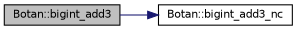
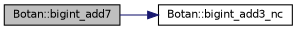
node "Botan::bigint_add3": label "Botan::bigint_add3" -> "Botan::bigint_add7"
